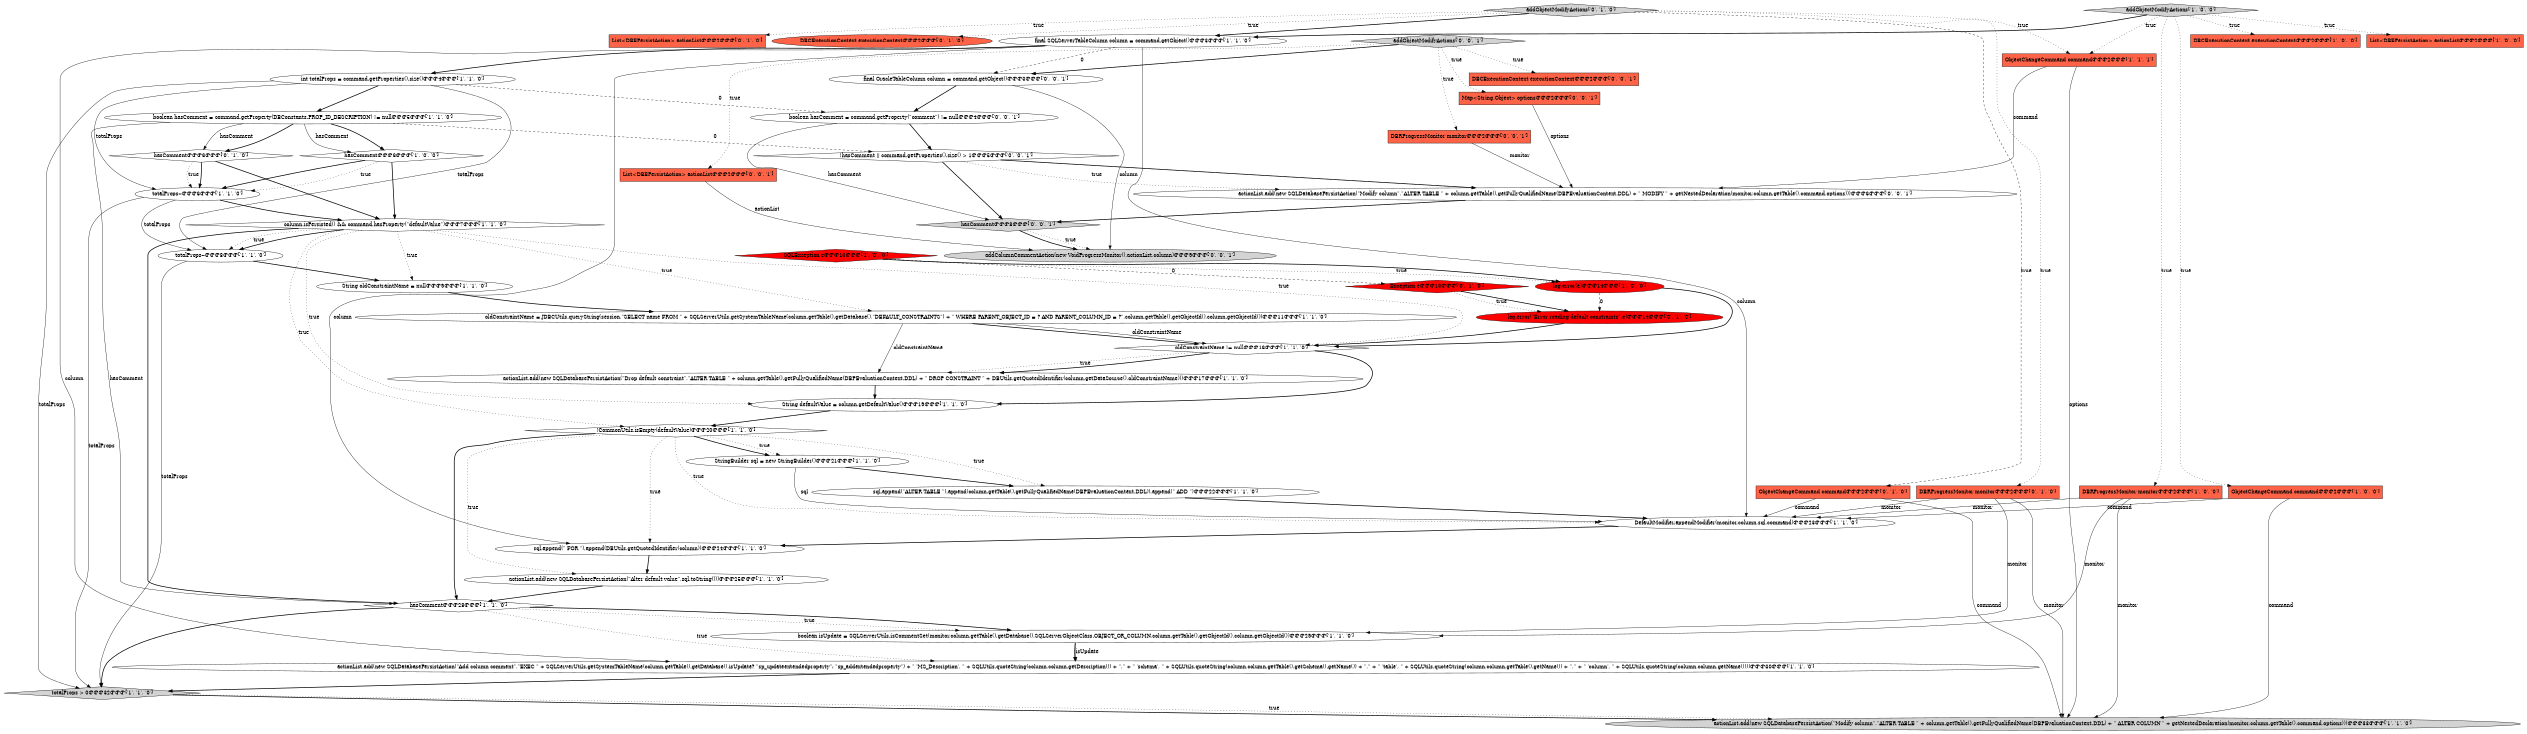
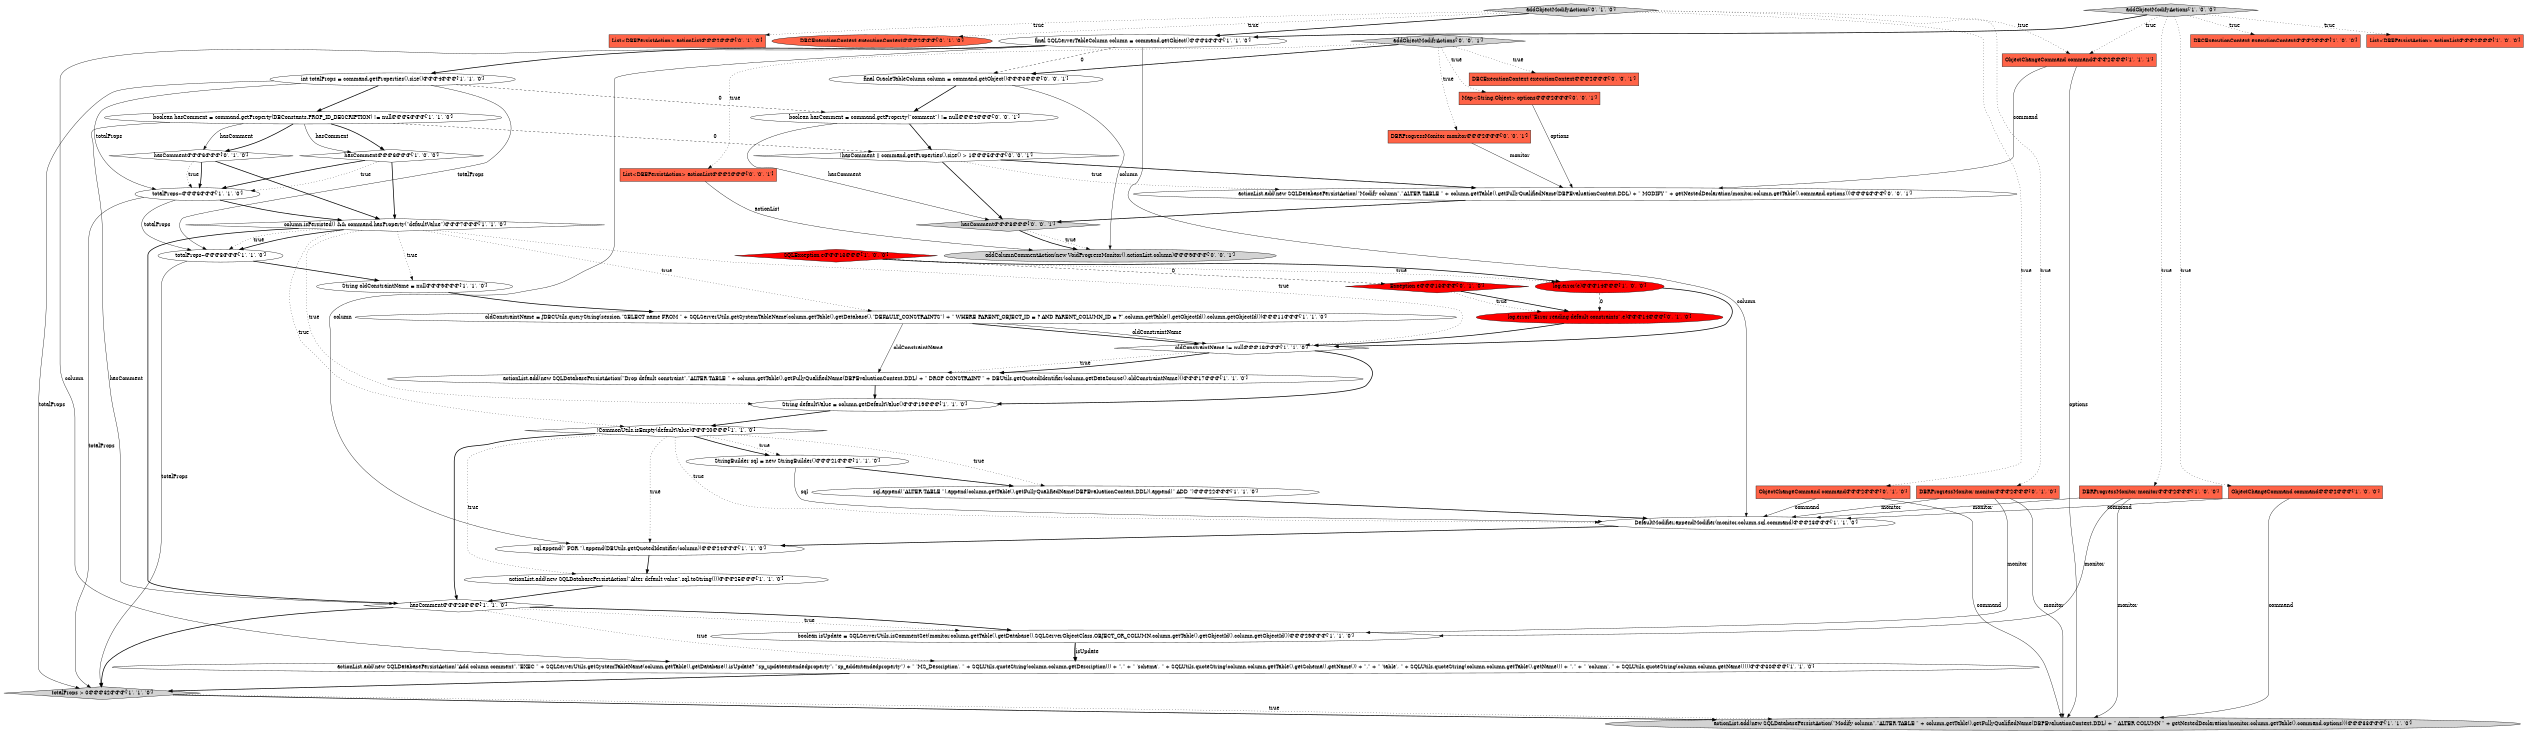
edge "addObjectModifyActions['0', '1', '0']" -> "ObjectChangeCommand command@@@2@@@['0', '1', '0']": style dashed -> dotted
